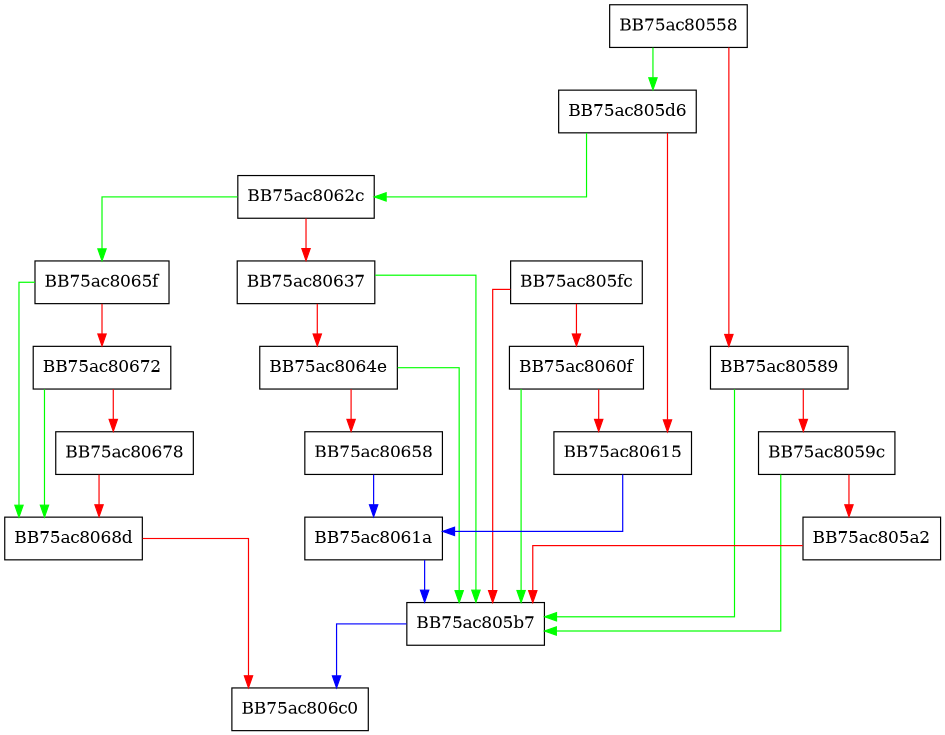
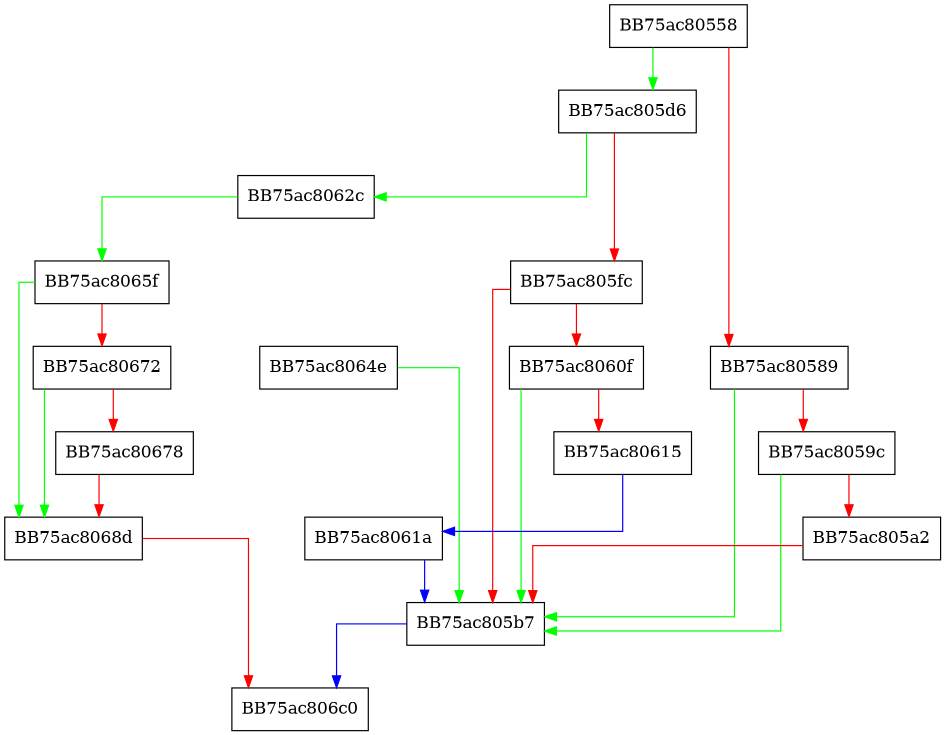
edge "BB75ac805d6" -> "BB75ac80615": now "BB75ac805d6" -> "BB75ac805fc"
node "BB75ac80637": removed
node "BB75ac80658": removed
